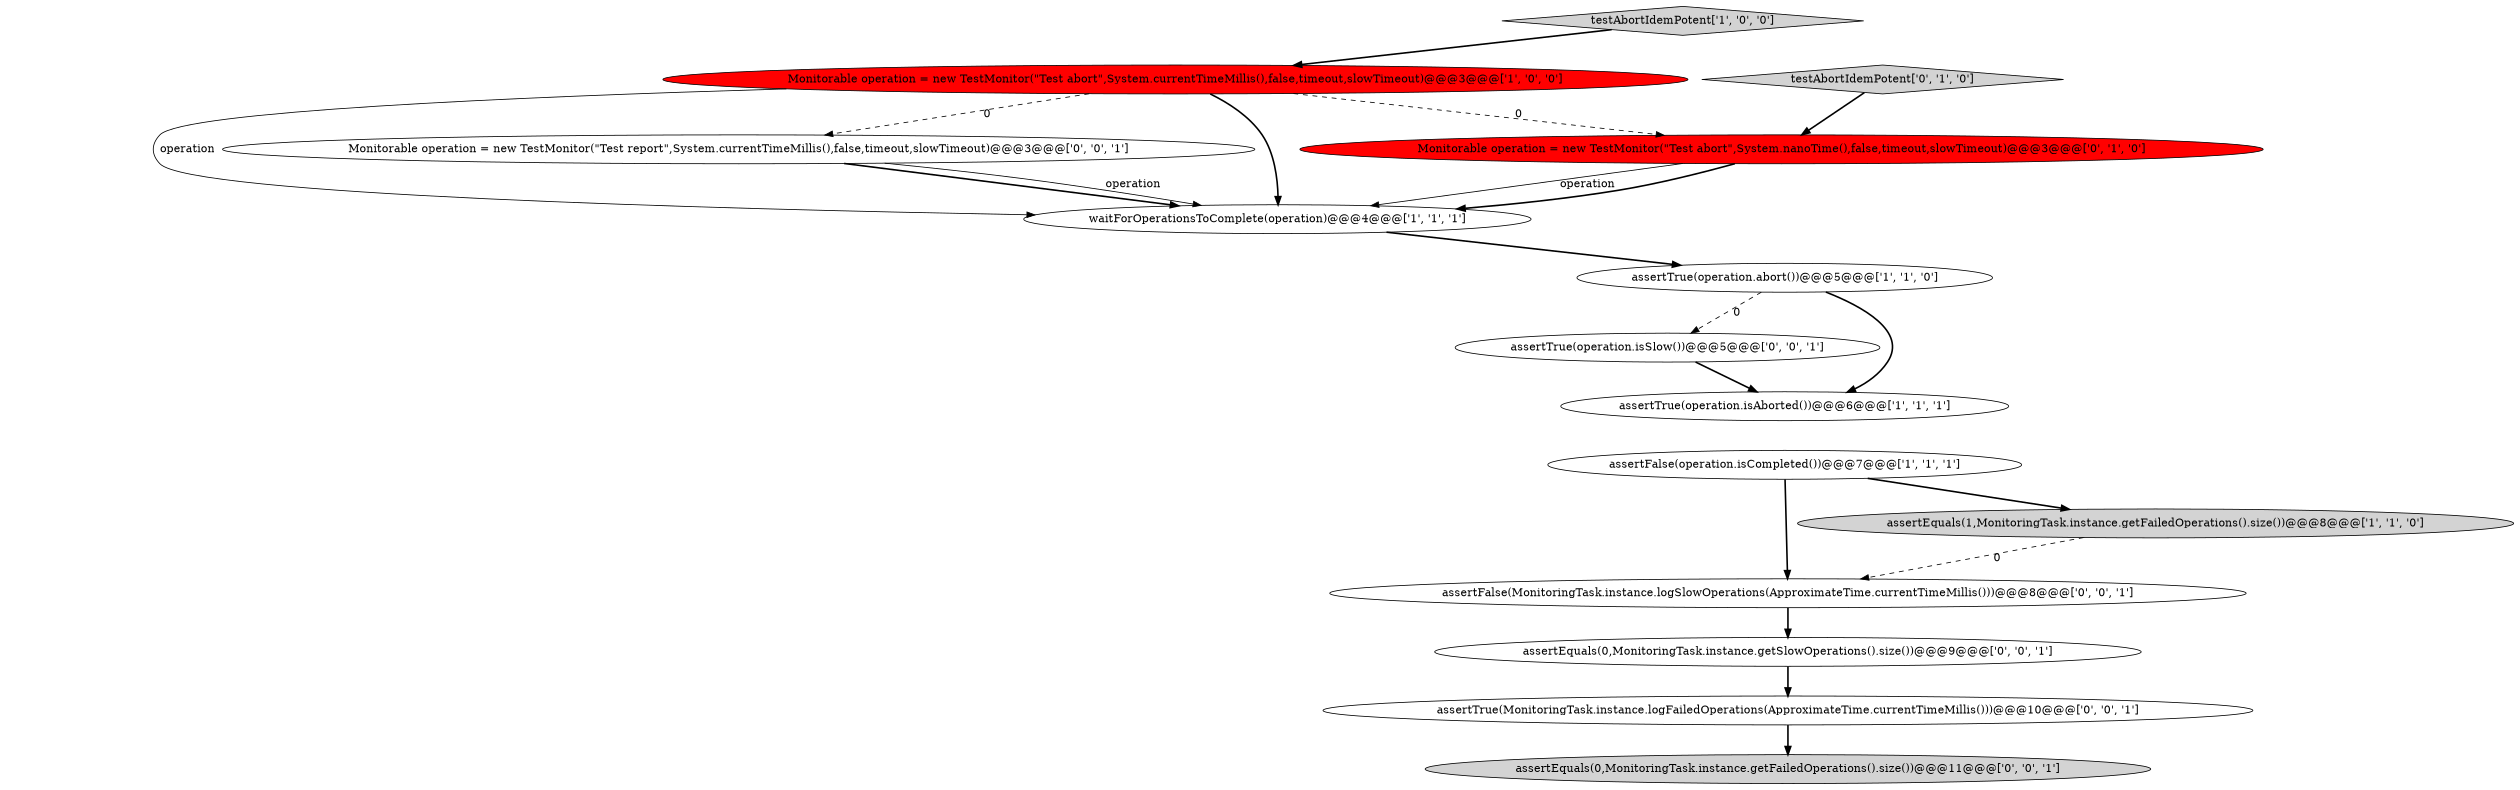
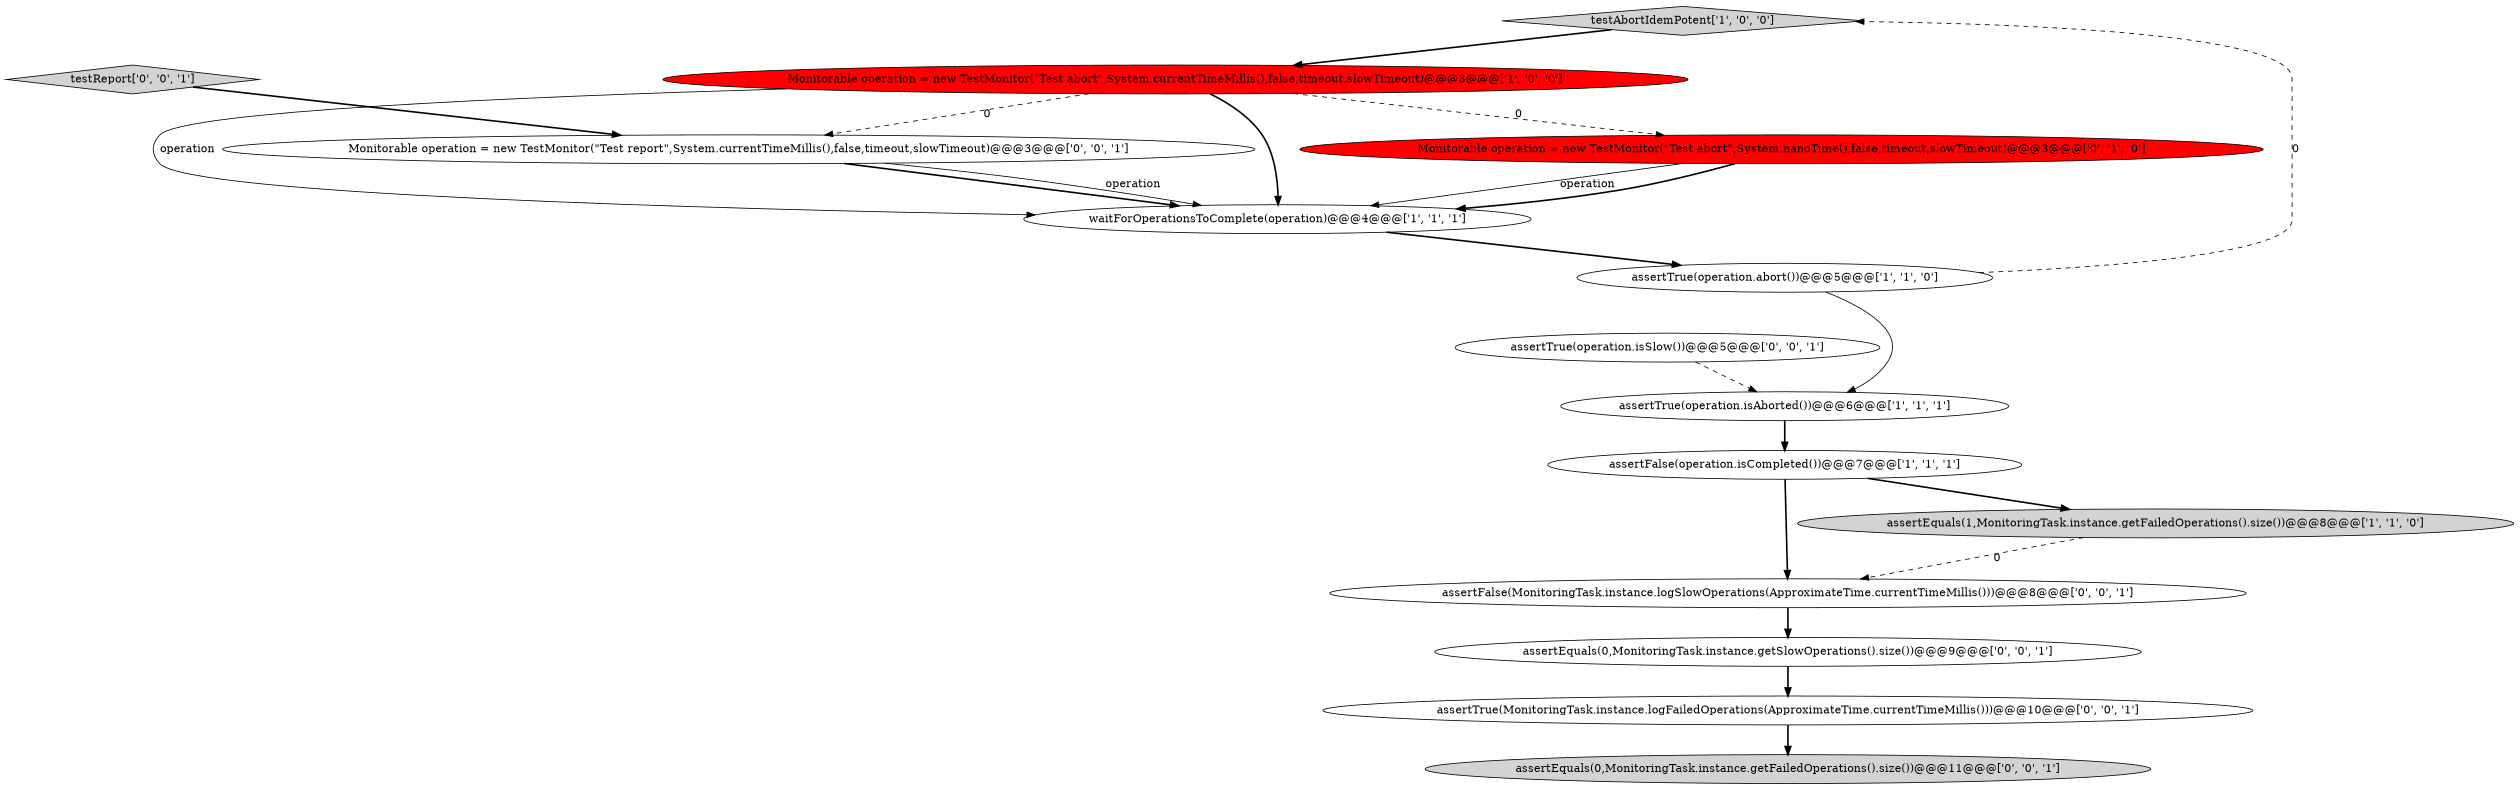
node "testReport['0', '0', '1']": added
node "testAbortIdemPotent['0', '1', '0']": removed
edge "assertTrue(operation.abort())@@@5@@@['1', '1', '0']" -> "assertTrue(operation.isSlow())@@@5@@@['0', '0', '1']": now "assertTrue(operation.abort())@@@5@@@['1', '1', '0']" -> "testAbortIdemPotent['1', '0', '0']"
edge "assertTrue(operation.abort())@@@5@@@['1', '1', '0']" -> "assertTrue(operation.isAborted())@@@6@@@['1', '1', '1']": style bold -> solid
edge "assertTrue(operation.isSlow())@@@5@@@['0', '0', '1']" -> "assertTrue(operation.isAborted())@@@6@@@['1', '1', '1']": style bold -> dashed
edge "assertTrue(operation.isAborted())@@@6@@@['1', '1', '1']" -> "assertFalse(operation.isCompleted())@@@7@@@['1', '1', '1']": added
